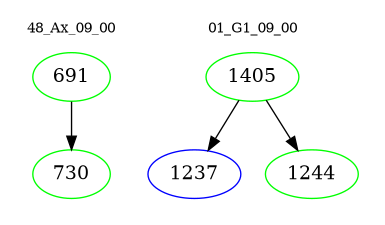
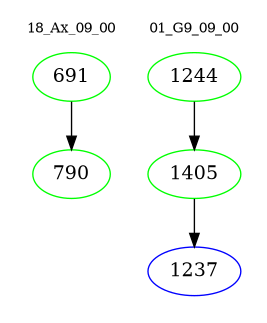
cluster "48_Ax_09_00": label "48_Ax_09_00" -> "18_Ax_09_00"
cluster "01_G1_09_00": label "01_G1_09_00" -> "01_G9_09_00"
edge "1405" -> "1244": reversed
node "730": label "730" -> "790"
